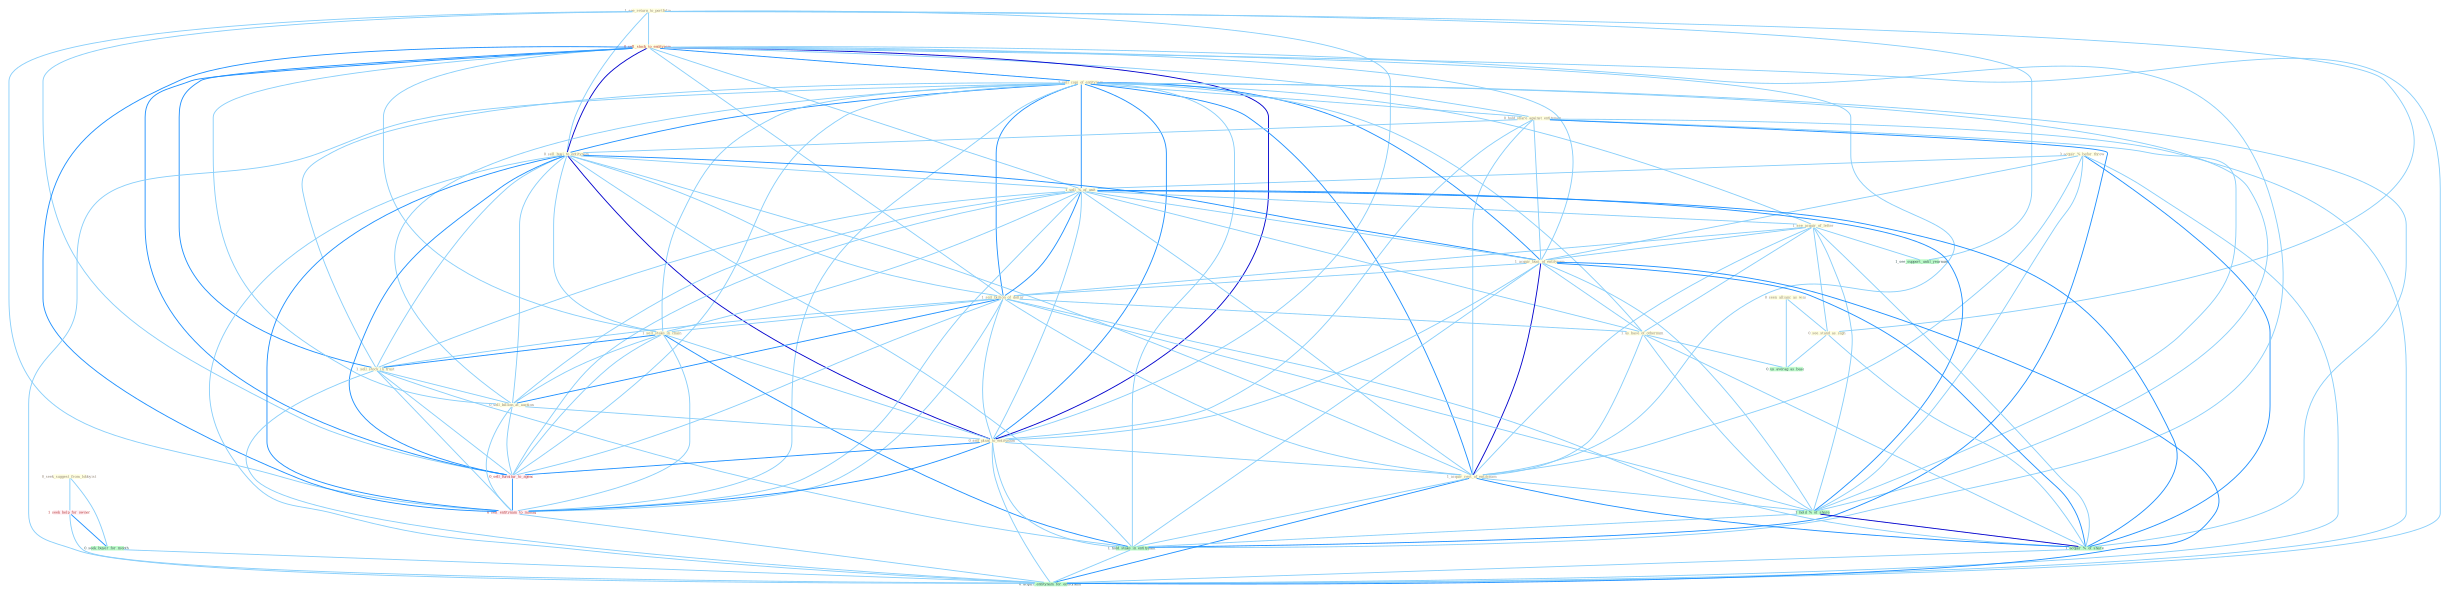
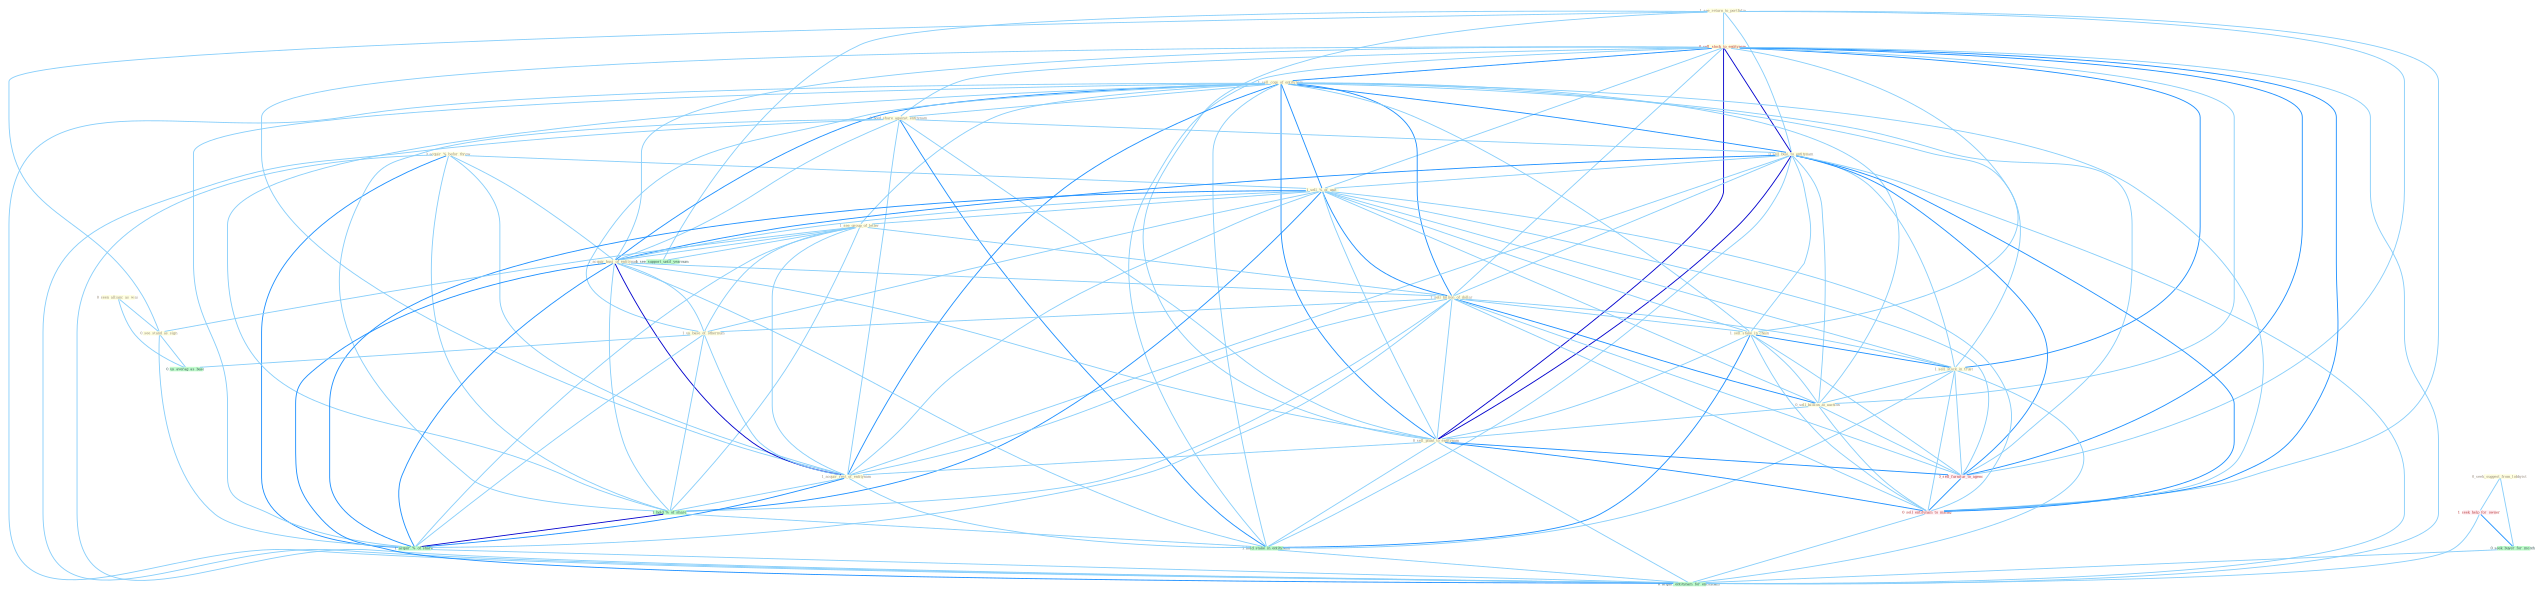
node "1_see_acquir_of_letter": label "1_see_acquir_of_letter" -> "1_see_group_of_letter"
edge "1_acquir_rest_of_entitynam" -- "0_acquir_entitynam_for_entitynam": removed
